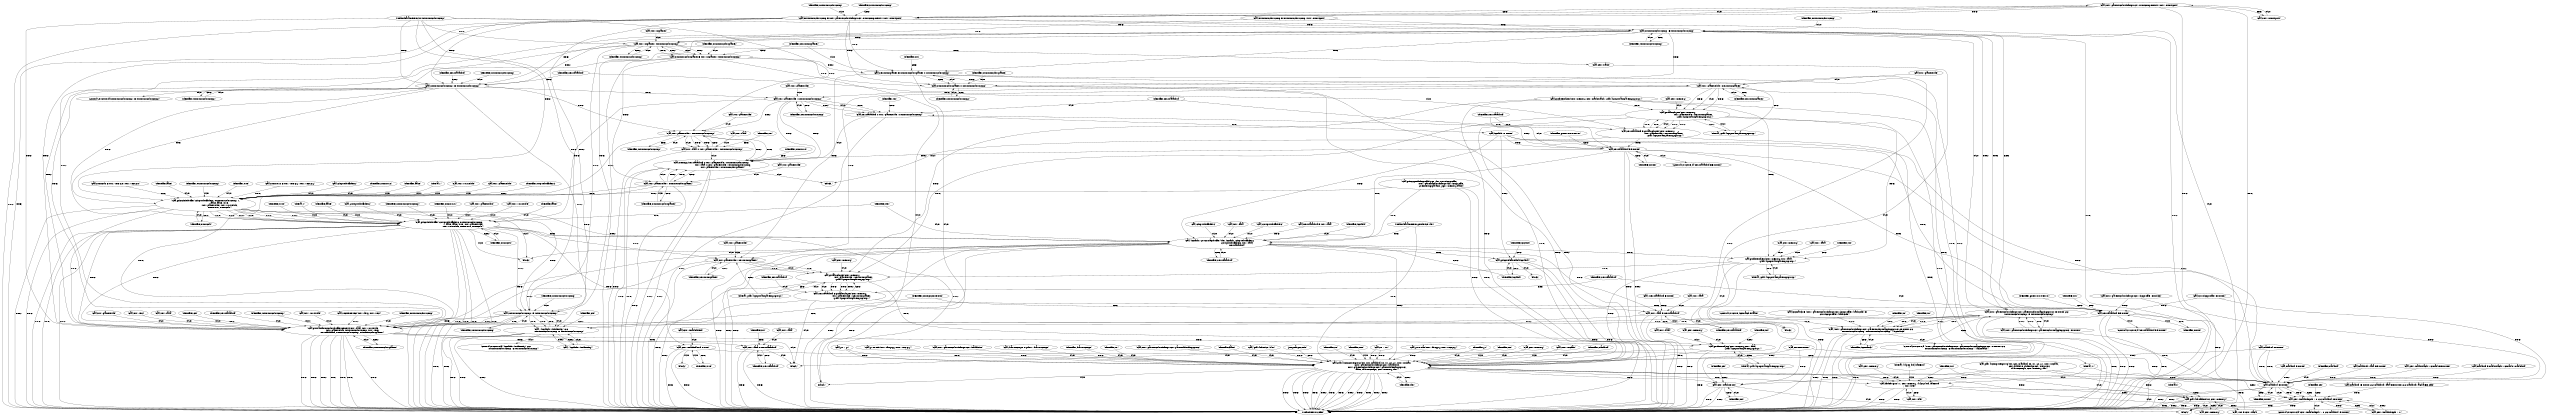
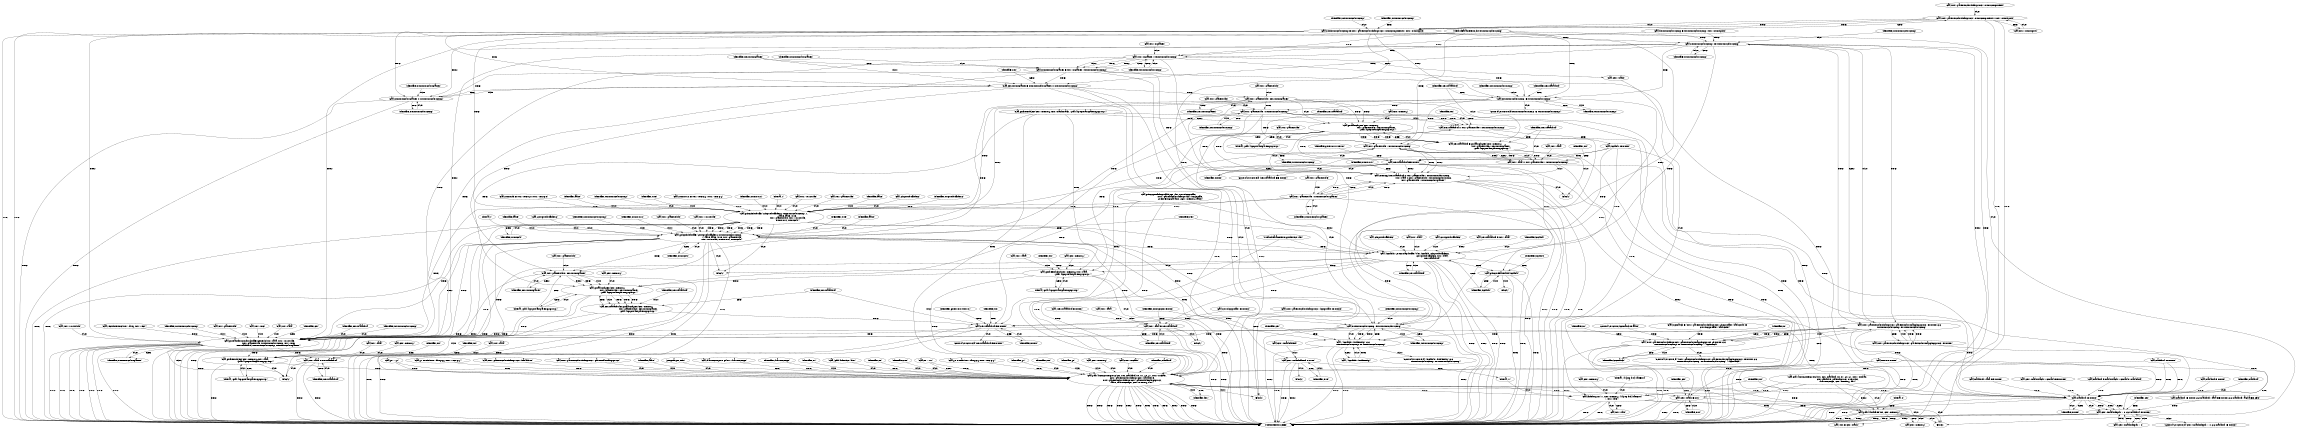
node "(Call,nos->parent_color_info_procs->num_components)": added
node "(Identifier,y0)": added
edge "(Literal,'v')" -> "(Call,ctx->smask_depth > 0 && maskbuf != NULL)": now "(Call,nos == NULL)" -> "(Call,ctx->smask_depth > 0 && maskbuf != NULL)"
